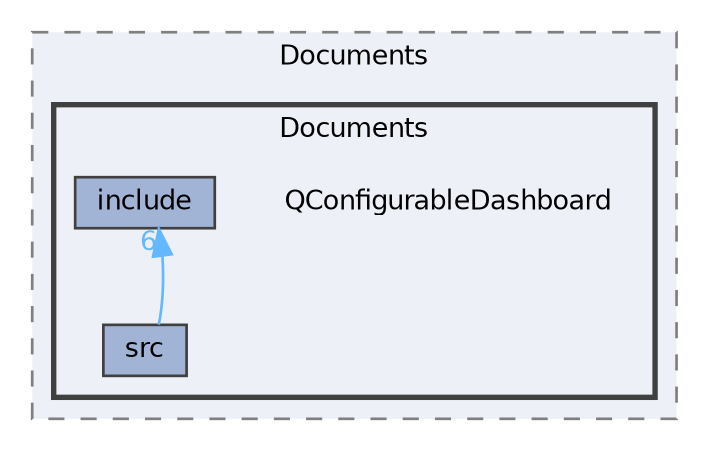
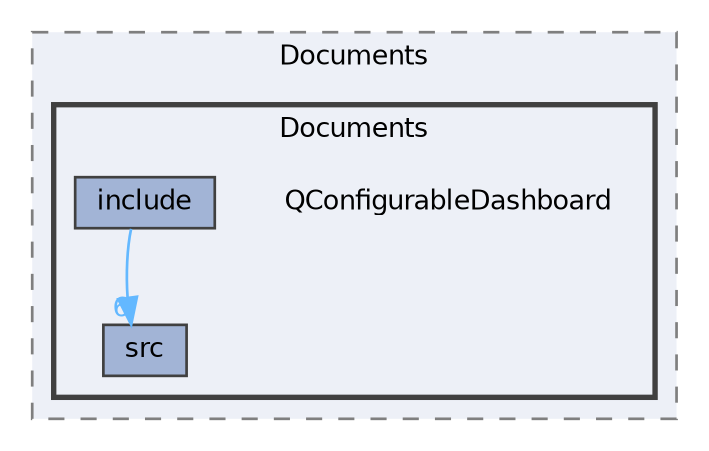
edge "src" -> "include": reversed
